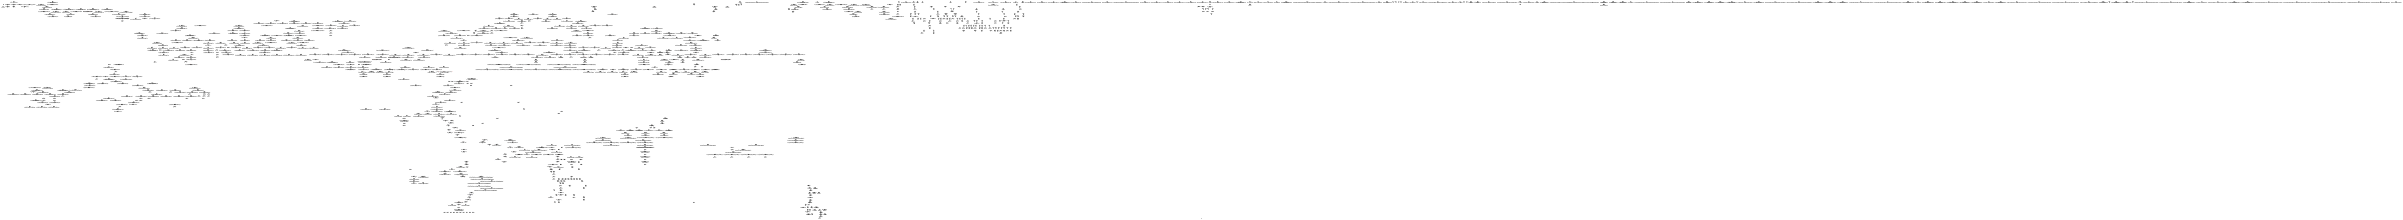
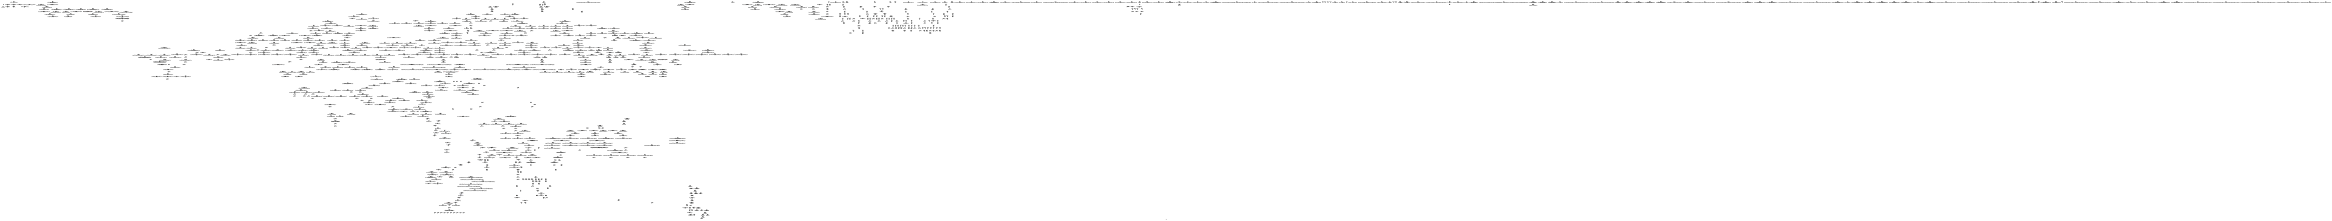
node "NodeID: 533": added
node "NodeID: 1890": added
